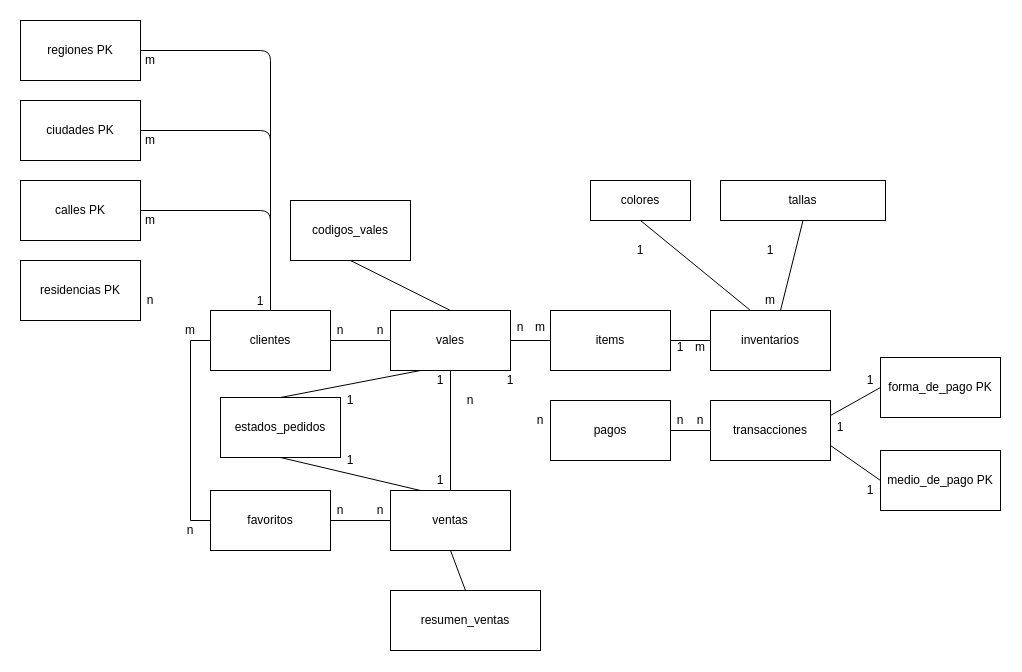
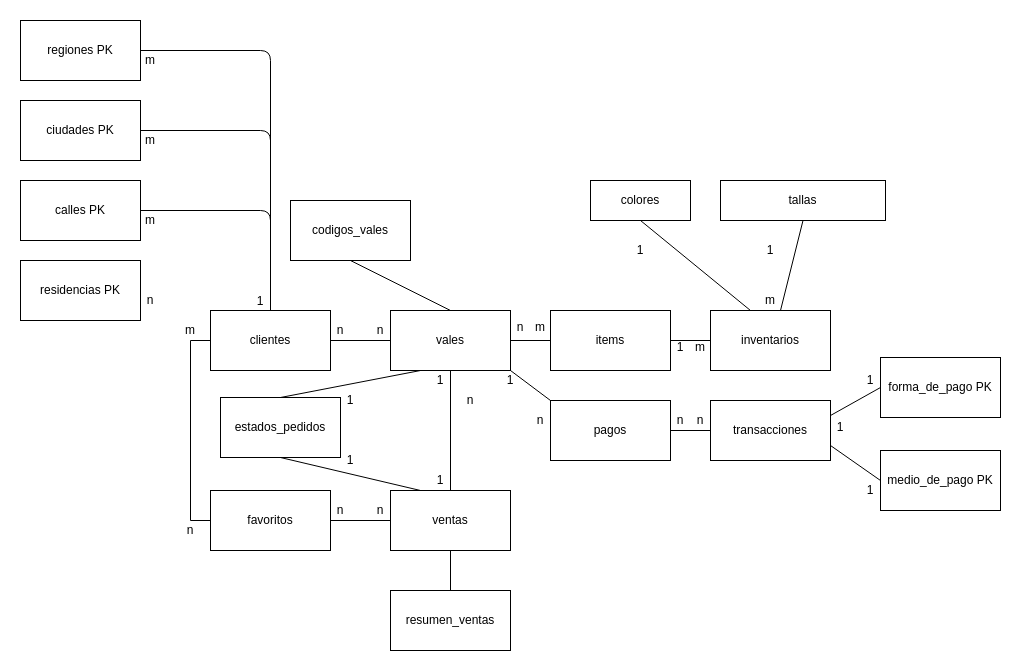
edge "vales" -- "pagos": added
node "resumen_ventas": size 150x60 -> 120x60
